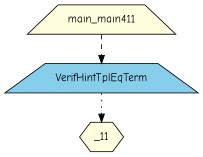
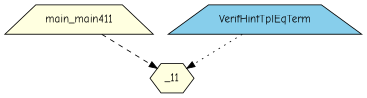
edge "main_main411" -> "VerifHintTplEqTerm": now "main_main411" -> "_11"
